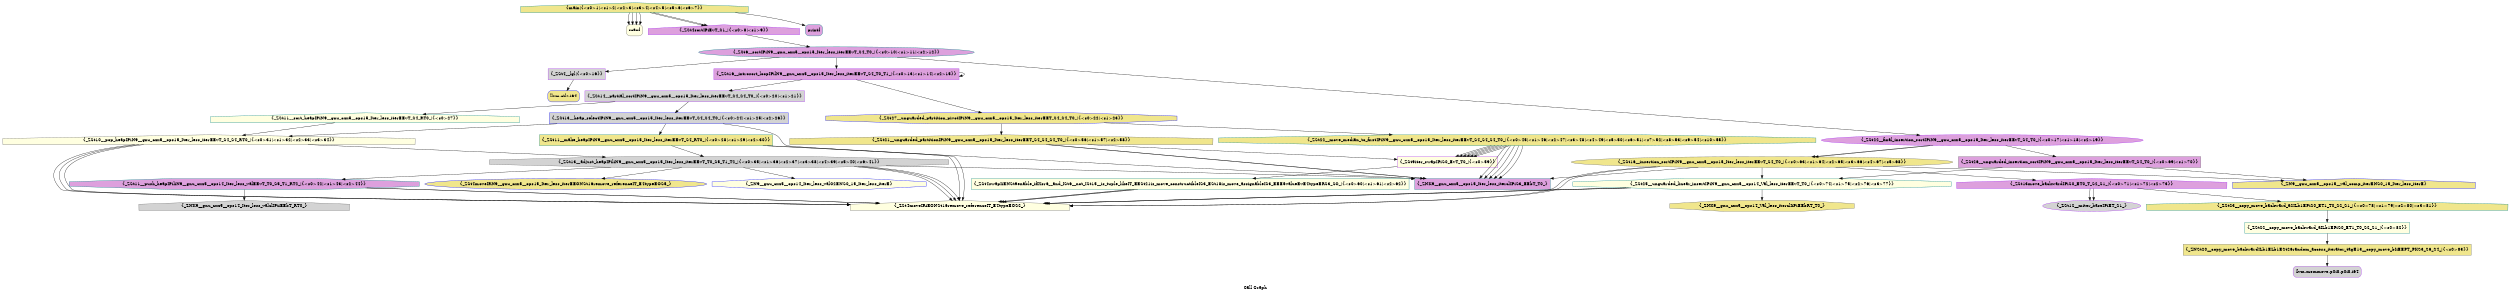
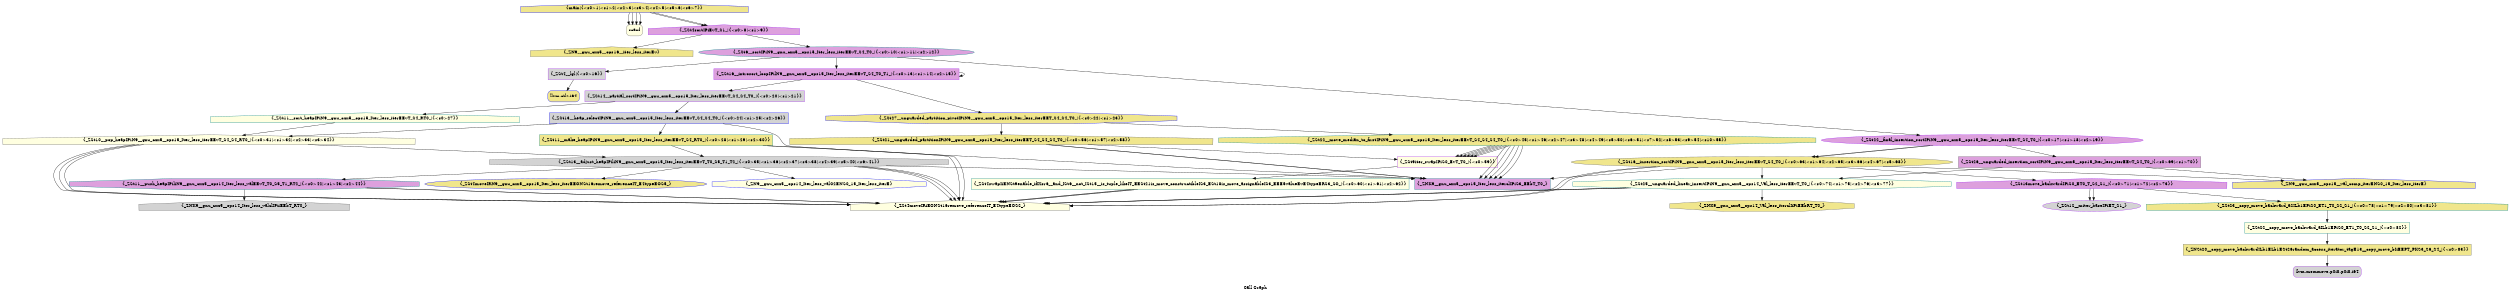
node "{main|{<s0>1|<s1>2|<s2>3|<s3>4|<s4>5|<s5>6|<s6>7}}": color teal -> blue
node "printf": removed
node "{_ZN9__gnu_cxx5__ops16__iter_less_iterEv}": added
